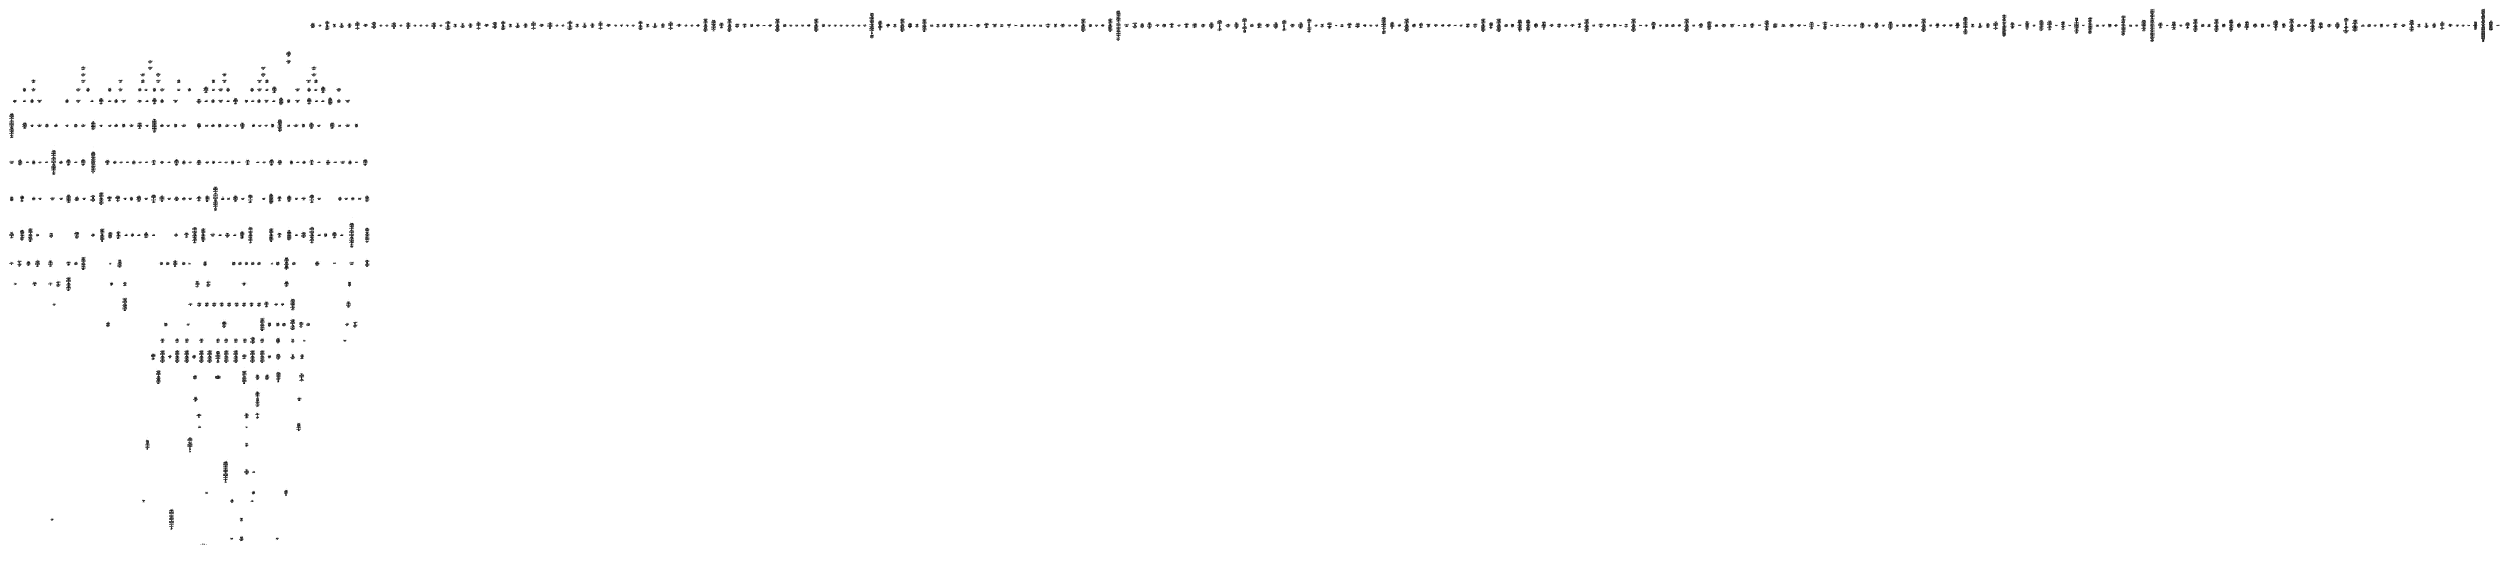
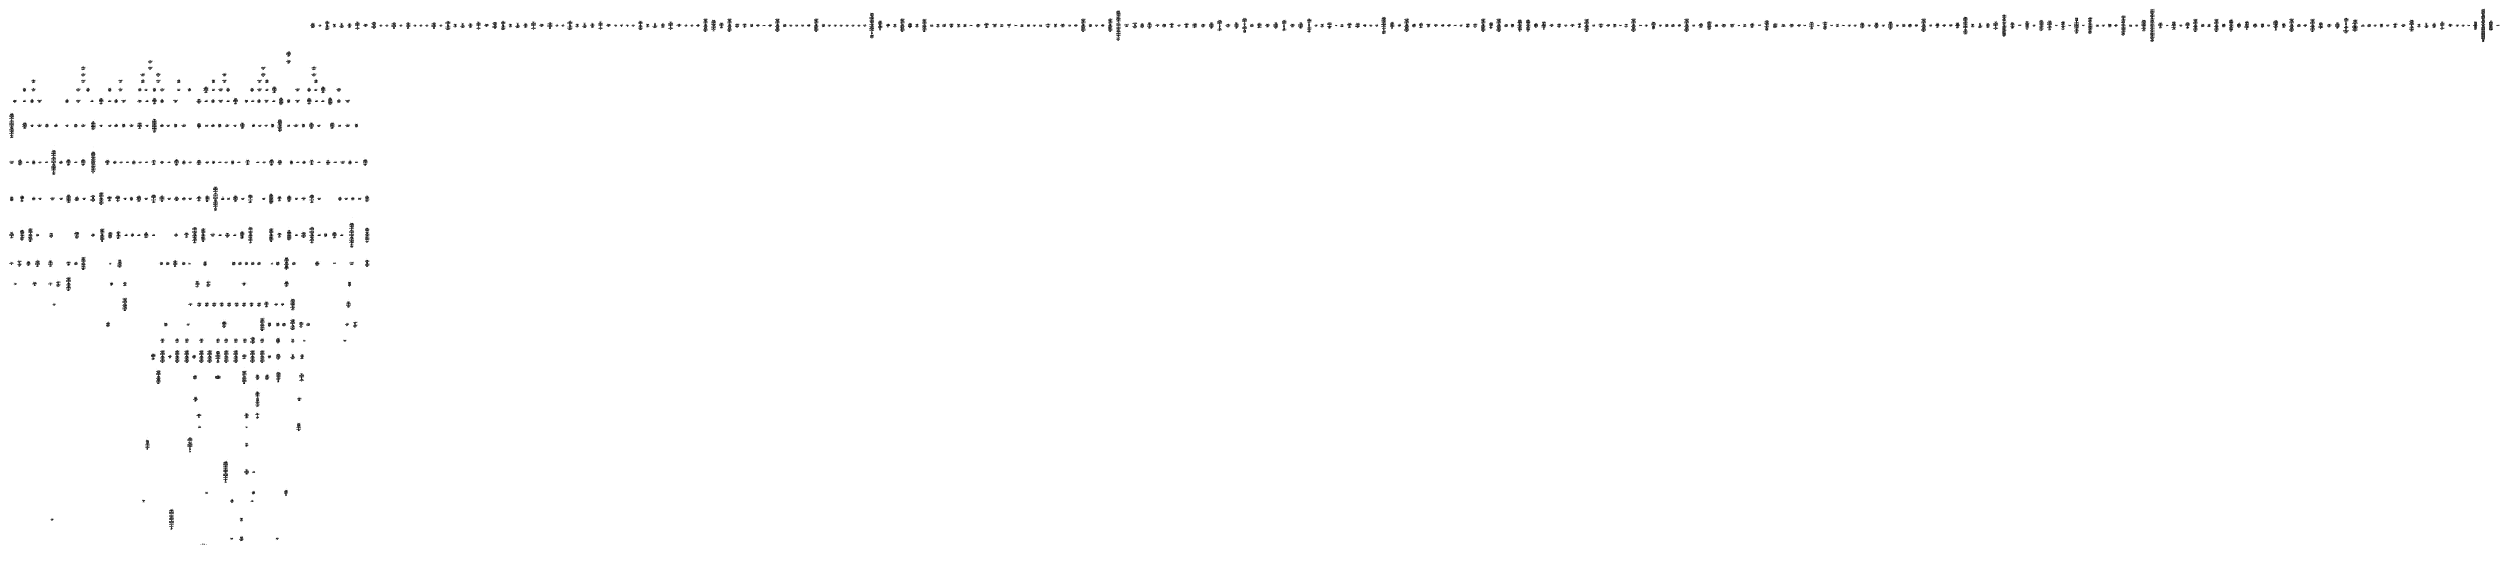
node "# 0x1bd PUSHX LogicData EQ PUSHX Data JUMPI": removed
